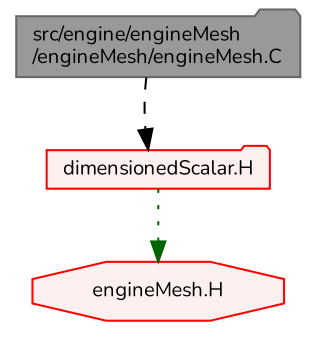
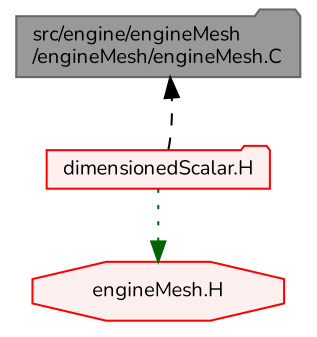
edge "src/engine/engineMesh /engineMesh/engineMesh.C" -> "dimensionedScalar.H": reversed
